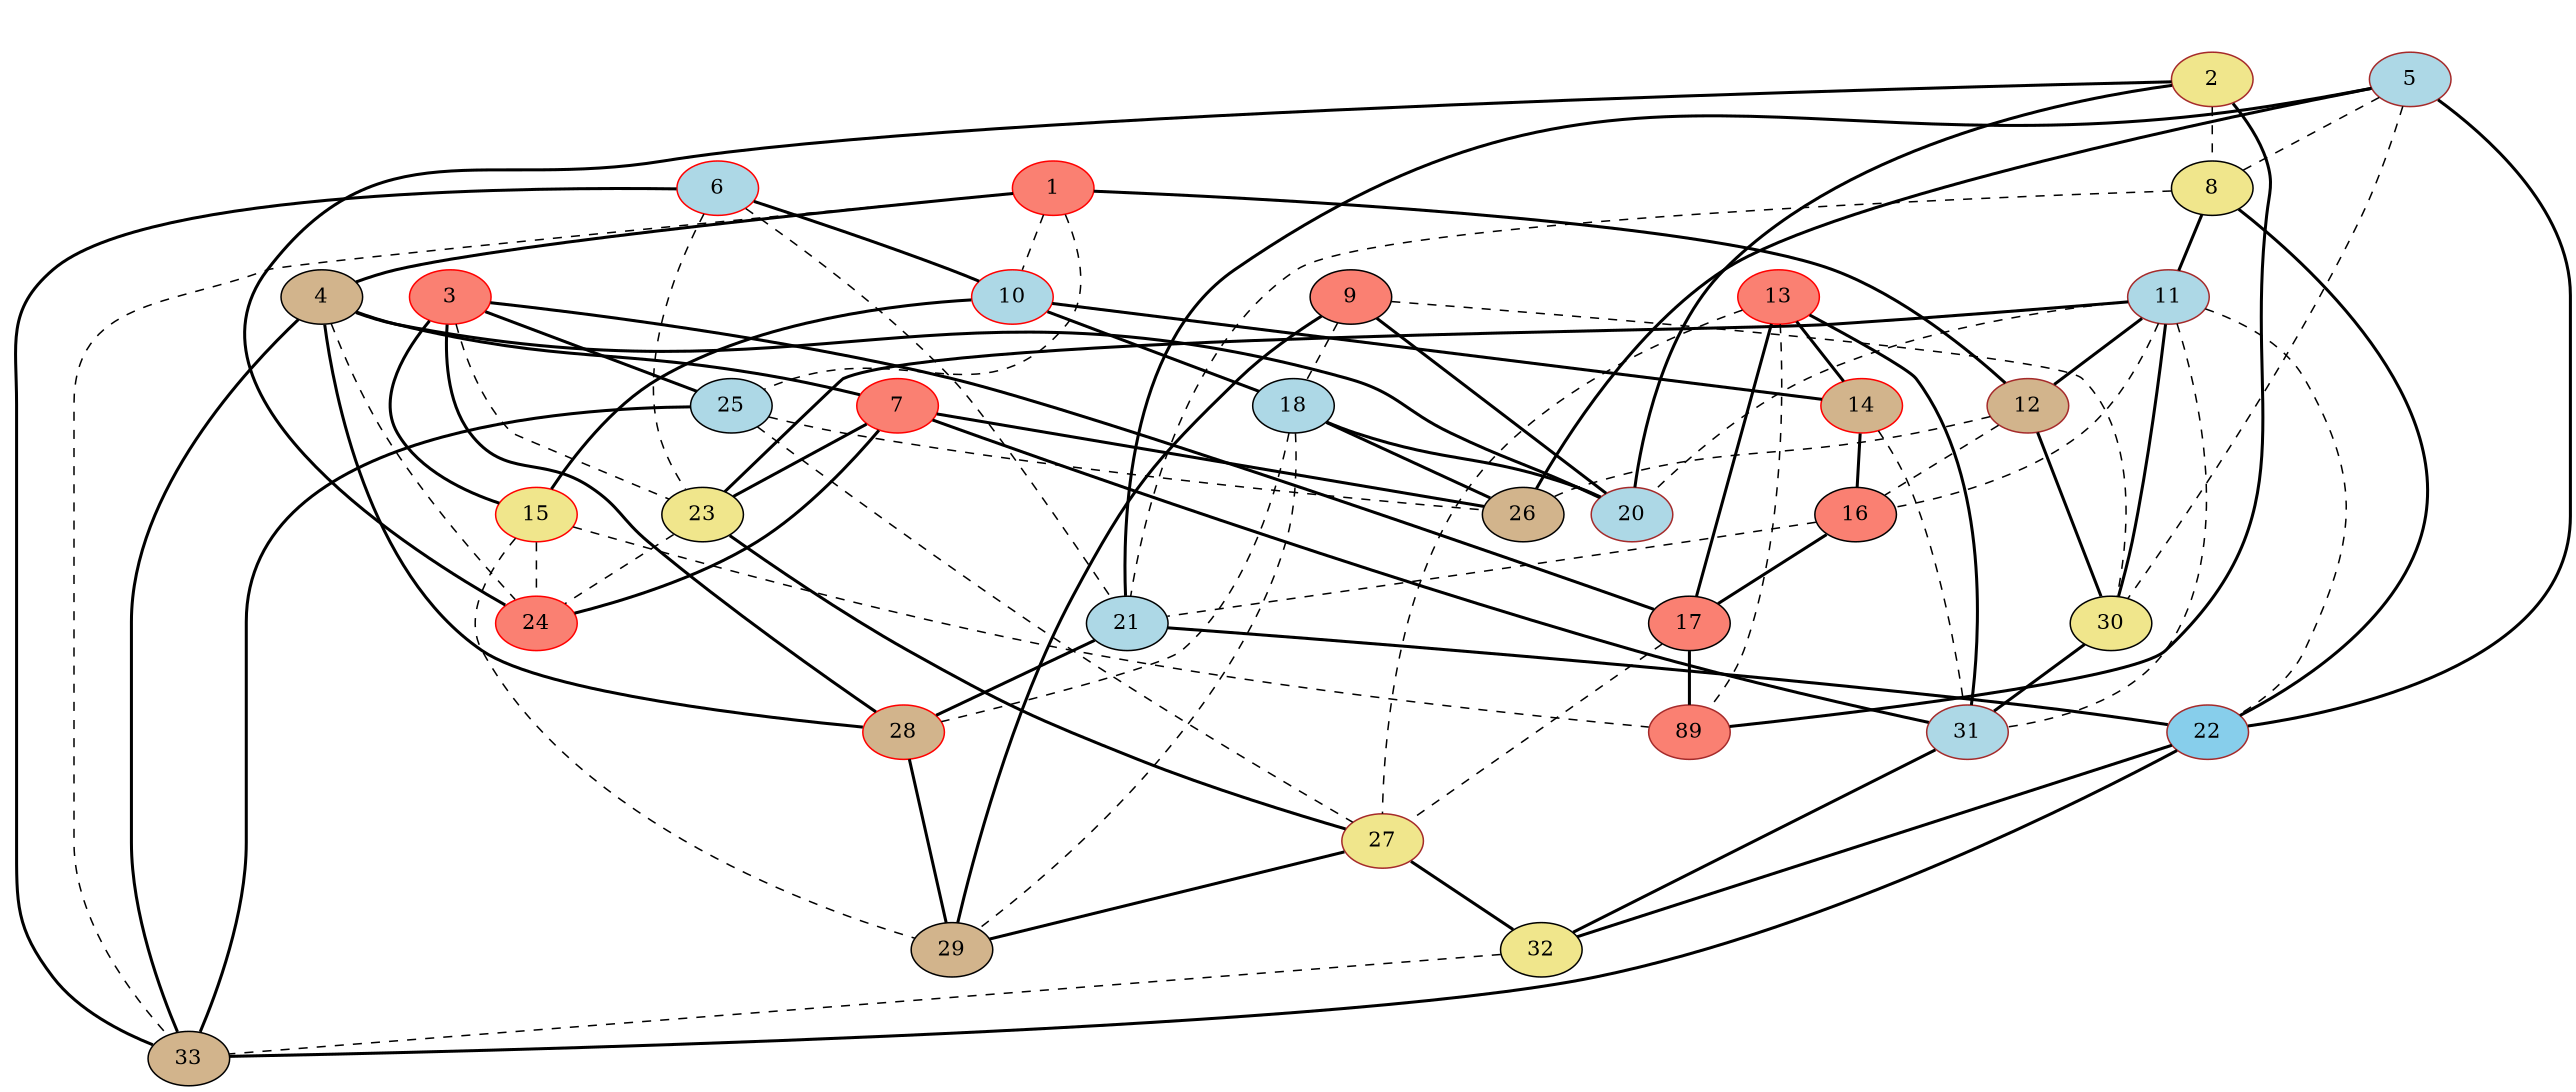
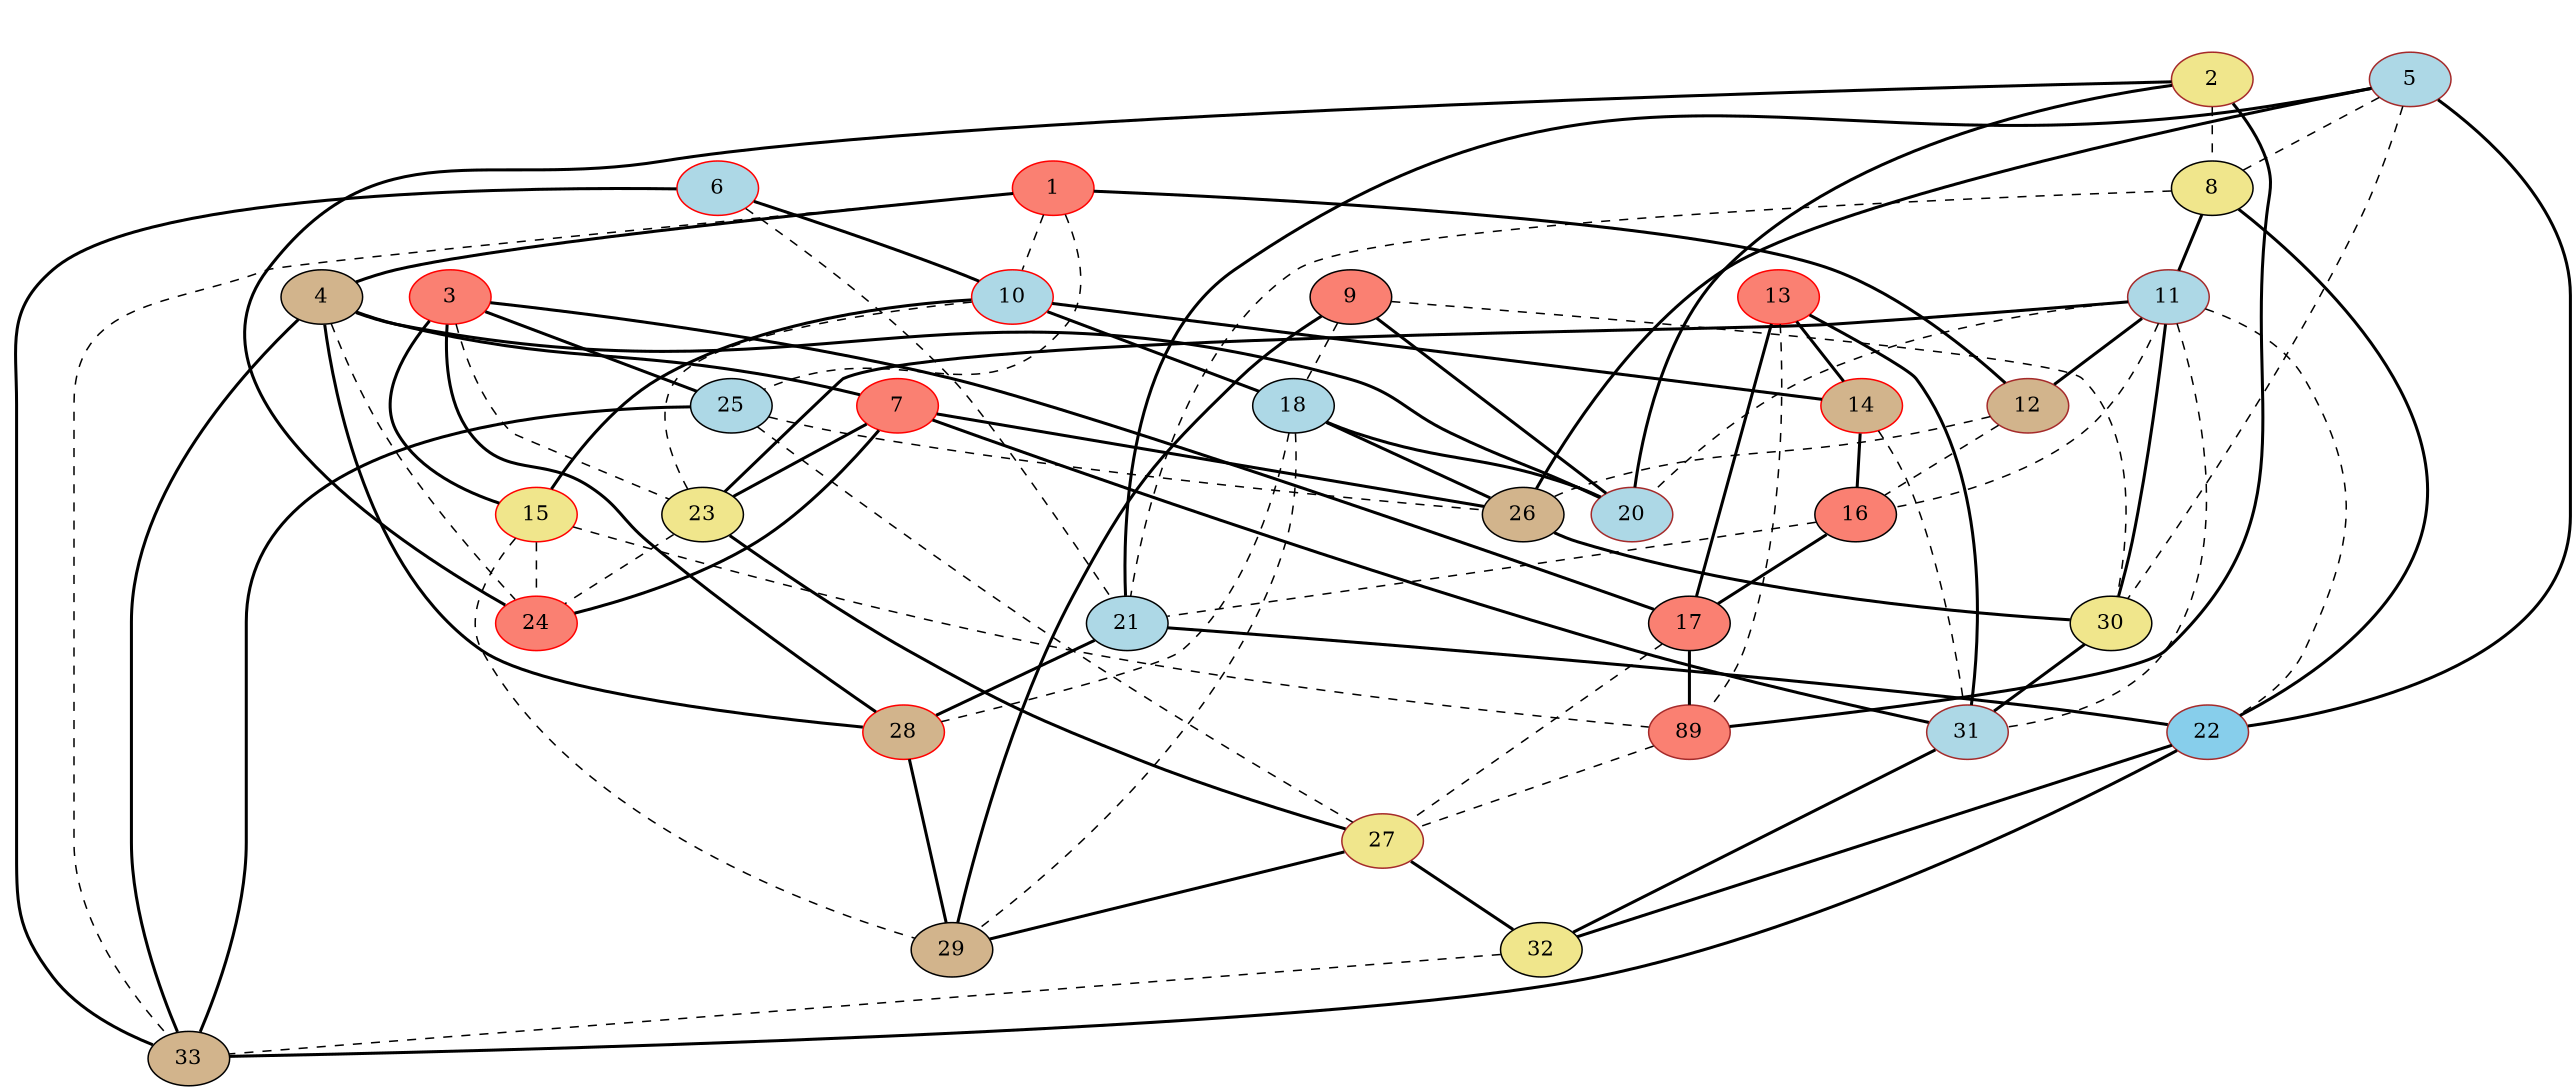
edge "6" -- "23": now "10" -- "23"
edge "13" -- "27": now "89" -- "27"
edge "12" -- "30": now "26" -- "30"
